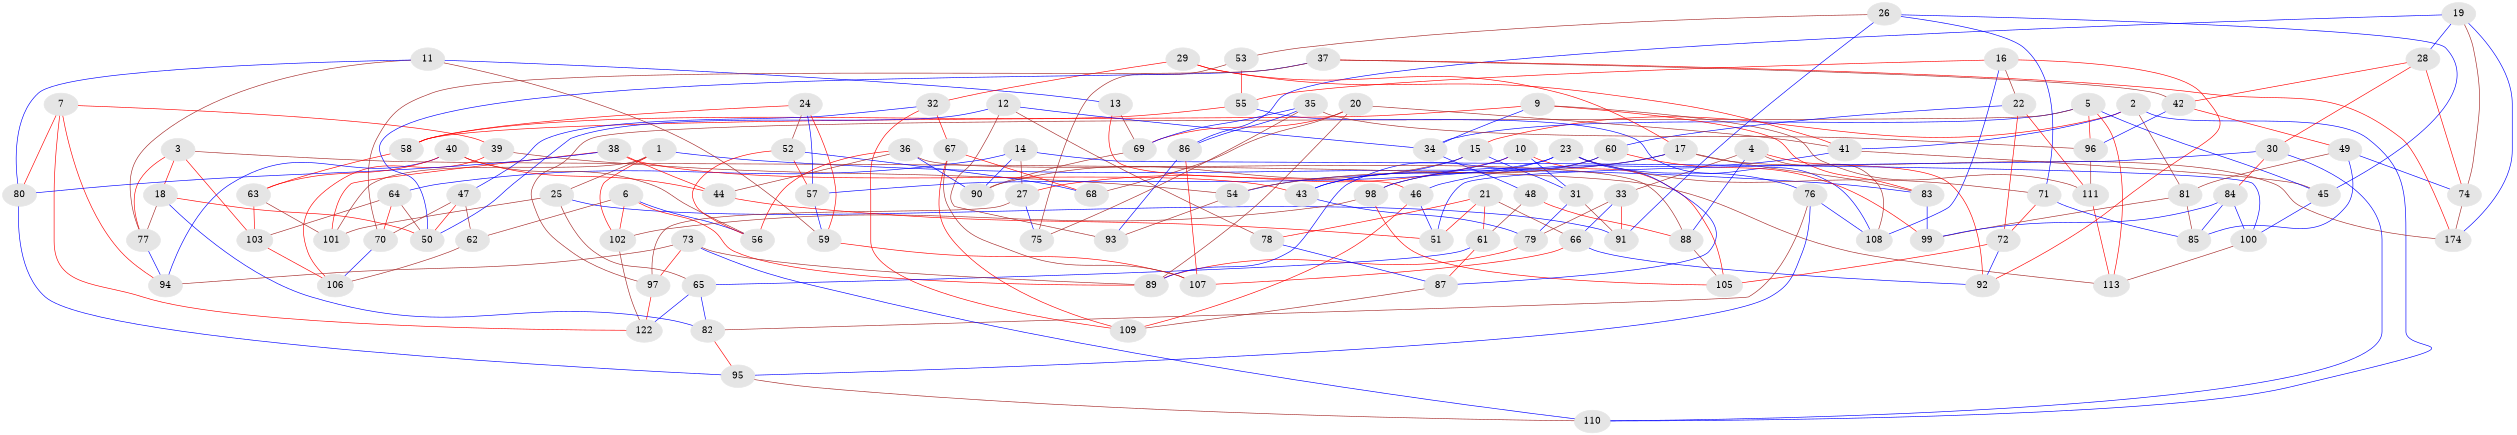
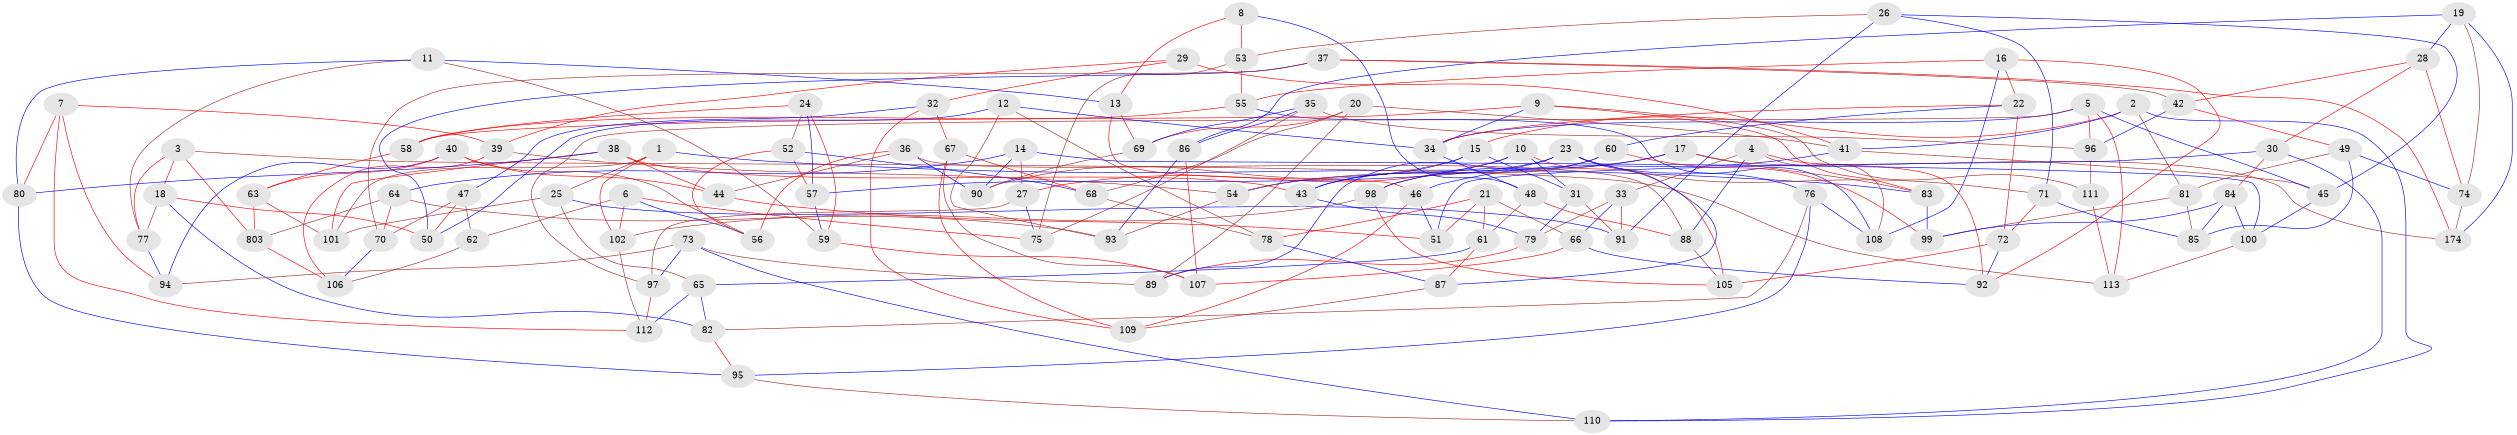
node "8": added
edge "29" -- "17": now "29" -- "39"
edge "22" -- "111": now "22" -- "34"
edge "68" -- "78": added
edge "64" -- "50": now "64" -- "93"
node "103": label "103" -> "803"
edge "73" -- "97": color red -> blue
edge "6" -- "89": now "6" -- "75"
node "122": label "122" -> "112"
